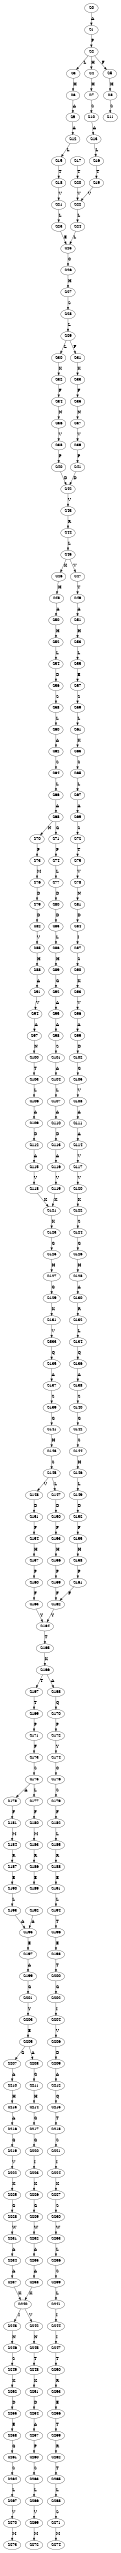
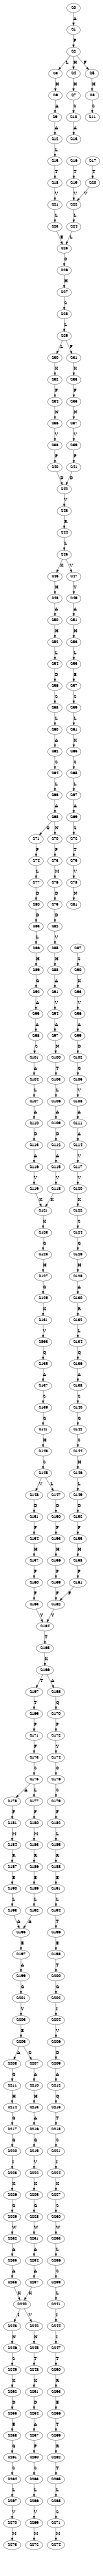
edge "S13" -> "S16": removed, label "L"
node "S84": removed
edge "S189" -> "S192": added, label "L"
